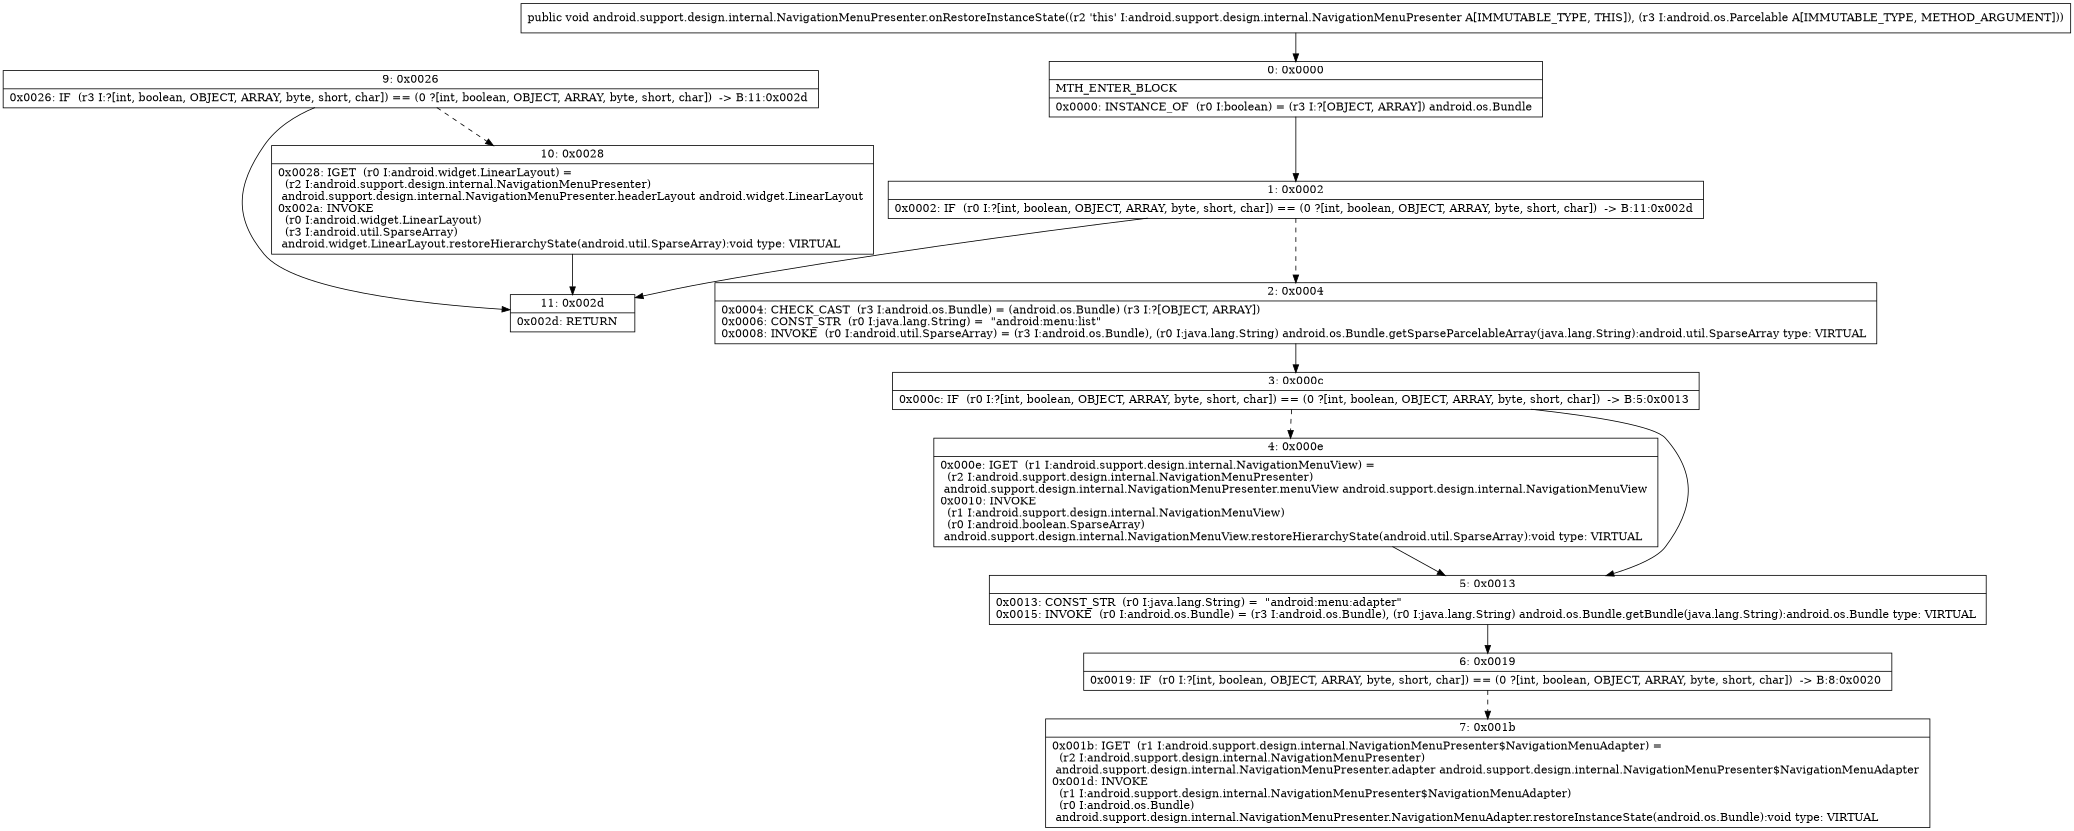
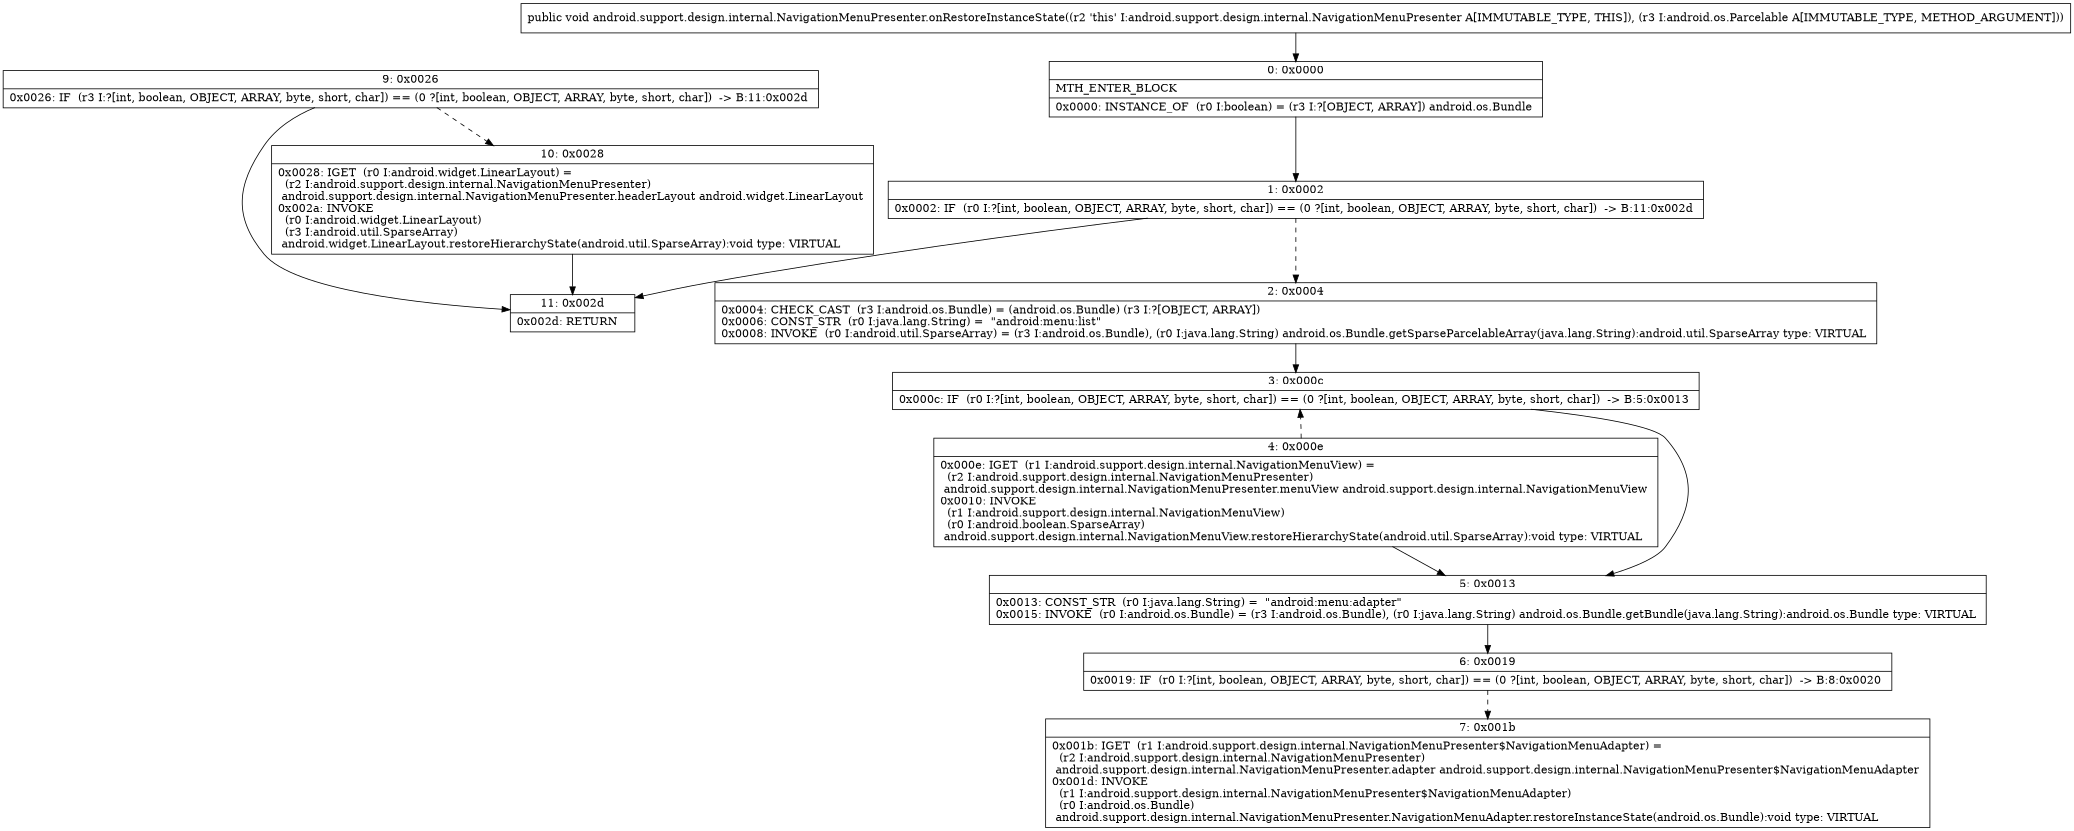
edge "3: 0x000c" -> "4: 0x000e": reversed
